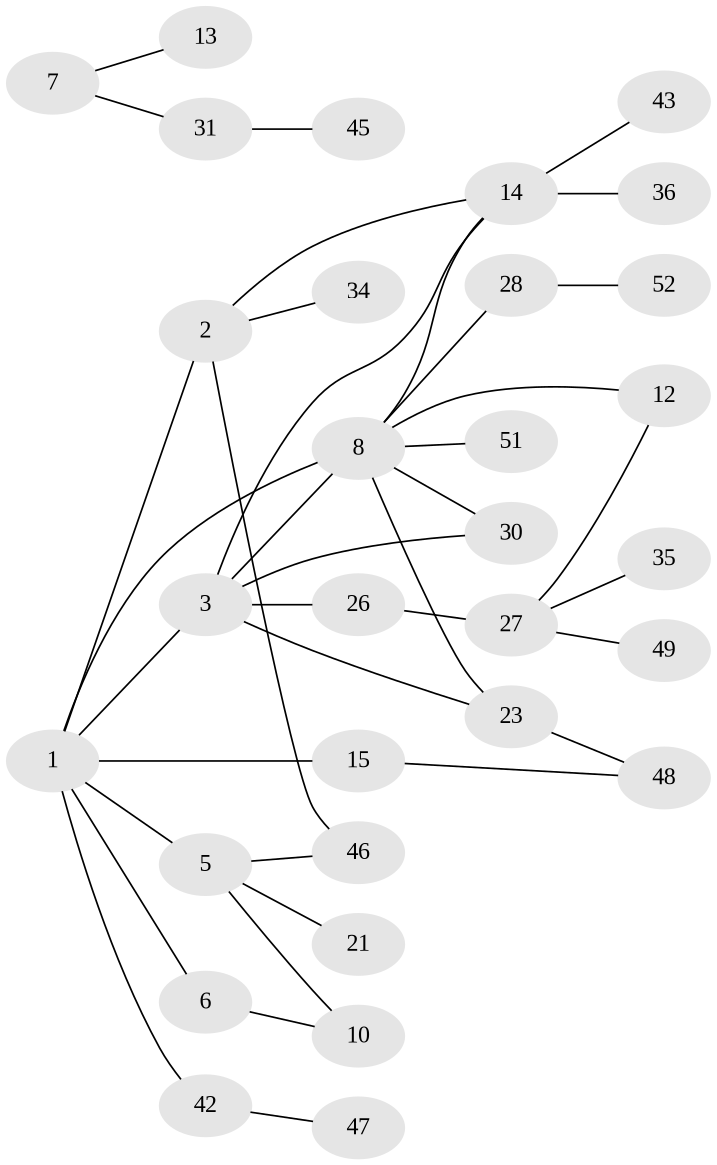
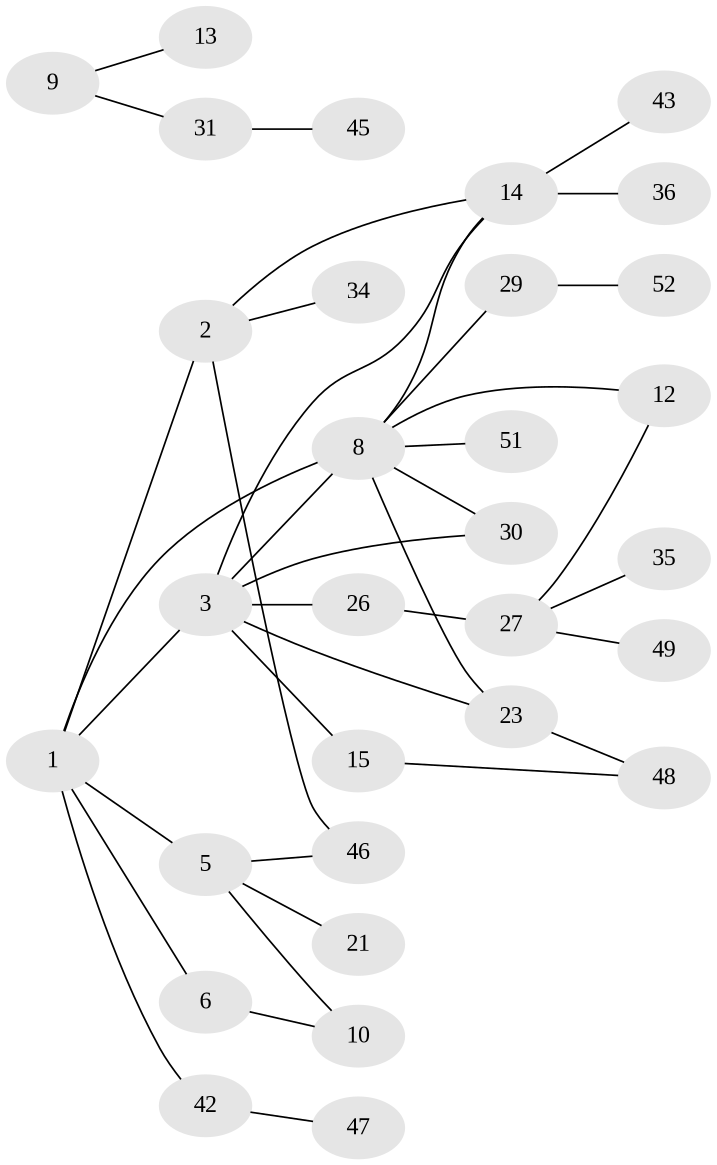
node "7": label "7" -> "9"
node "28": label "28" -> "29"
edge "1" -- "15": now "3" -- "15"
